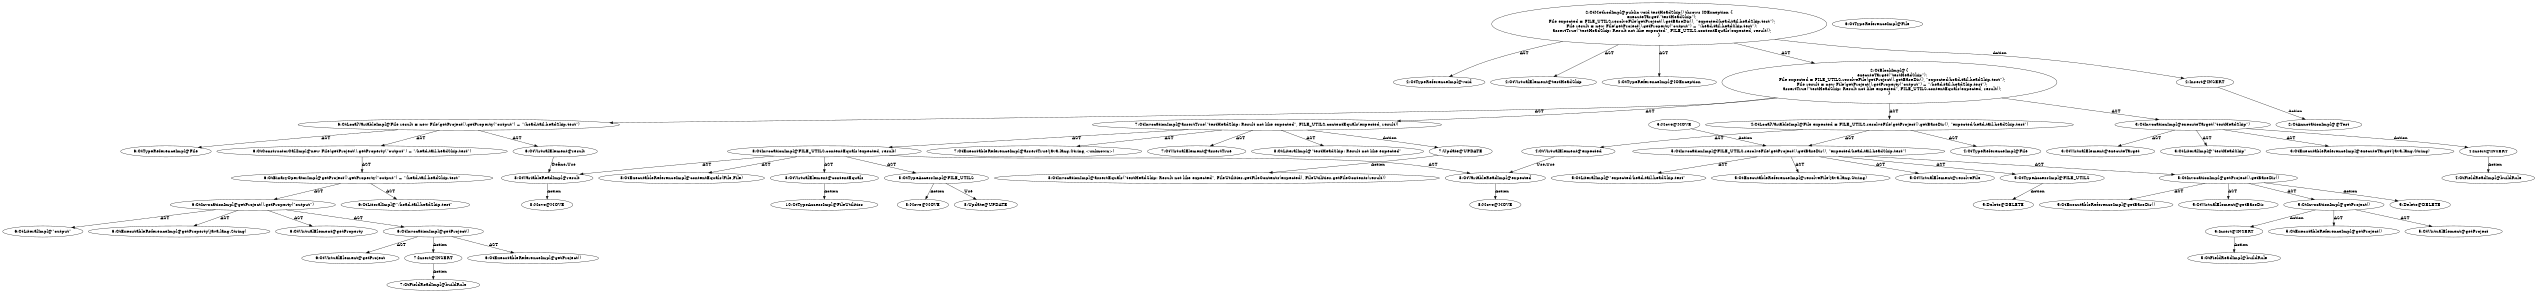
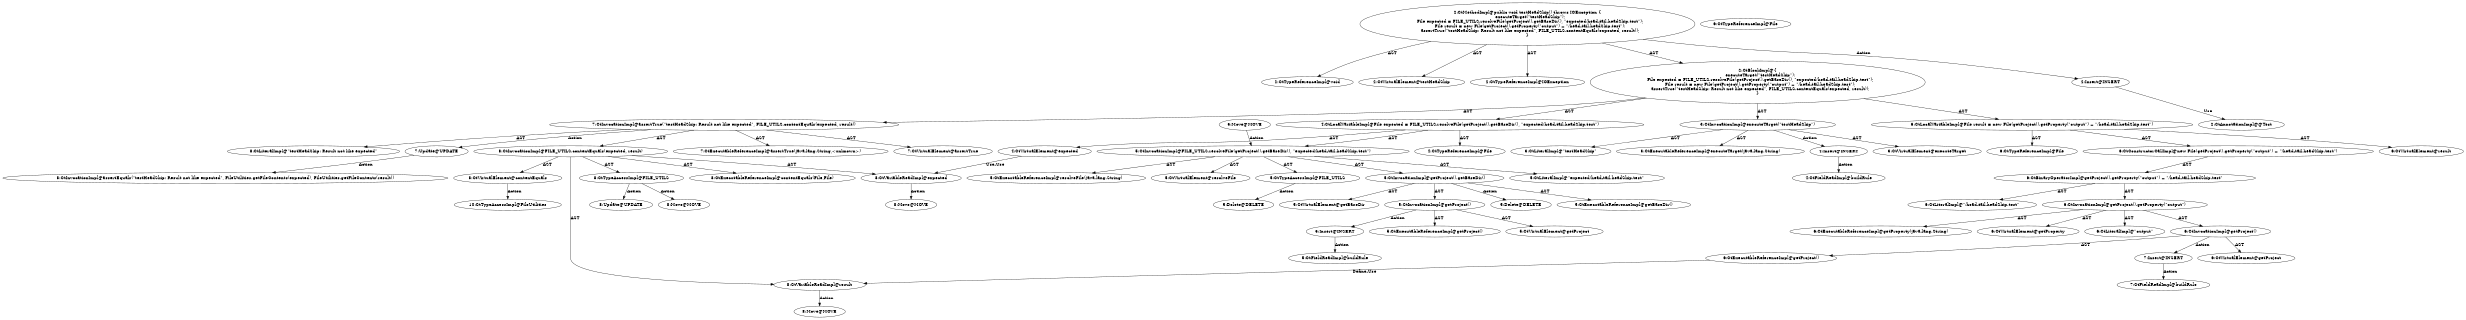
edge "2:Insert@INSERT" -> "2:CtAnnotationImpl@@Test": label "Action" -> "Use"
edge "6:CtVirtualElement@result" -> "8:CtVariableReadImpl@result": now "6:CtExecutableReferenceImpl@getProject()" -> "8:CtVariableReadImpl@result"
edge "8:CtTypeAccessImpl@FILE_UTILS" -> "8:Update@UPDATE": label "Use" -> "Action"
